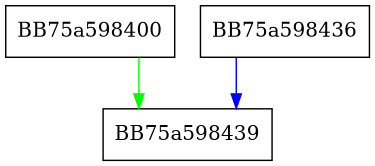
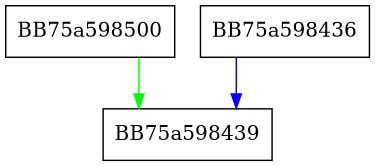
node "BB75a598400": label "BB75a598400" -> "BB75a598500"
